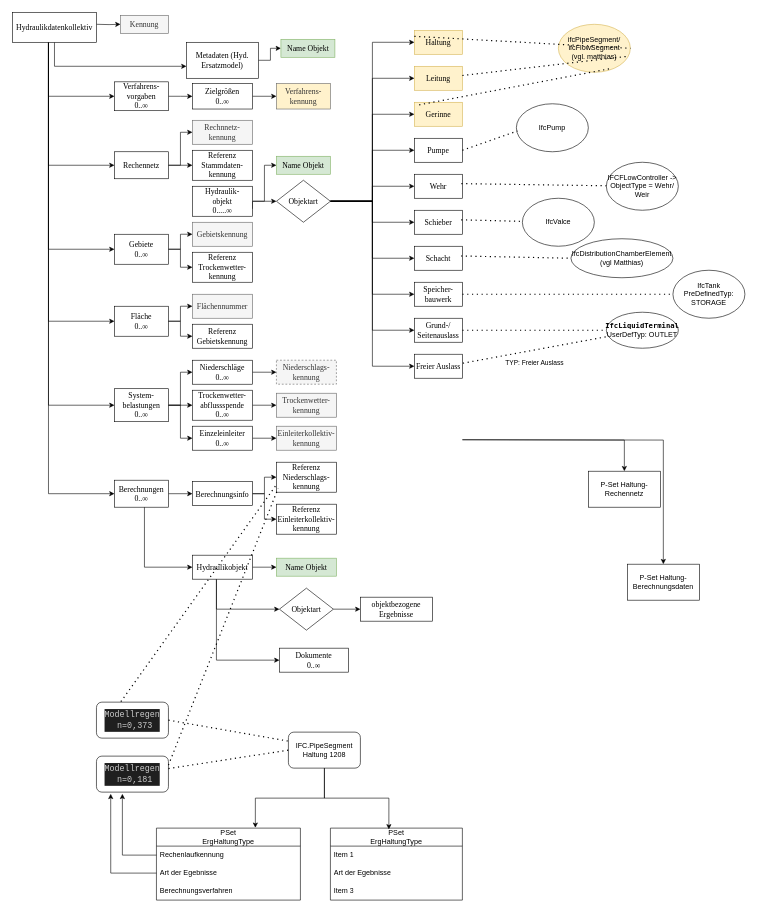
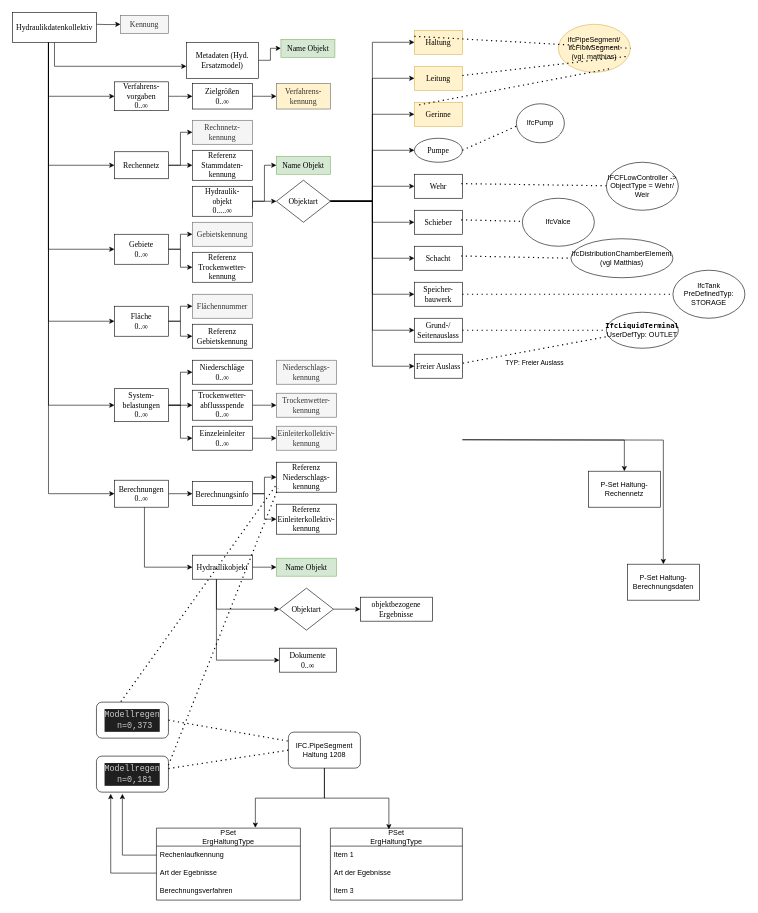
node "IfcPump": size 72x48 -> 48x39
node "Pumpe": shape rectangle -> ellipse
edge "Niederschläge 0..∞" -> "Niederschlags-kennung": removed
node "Niederschlags-kennung": style dashed -> solid
node "Dokumente 0..∞": size 69x24 -> 57x24
